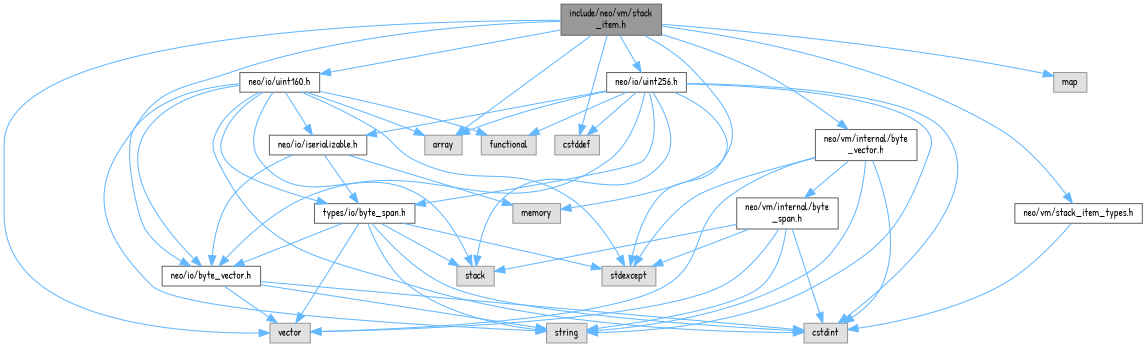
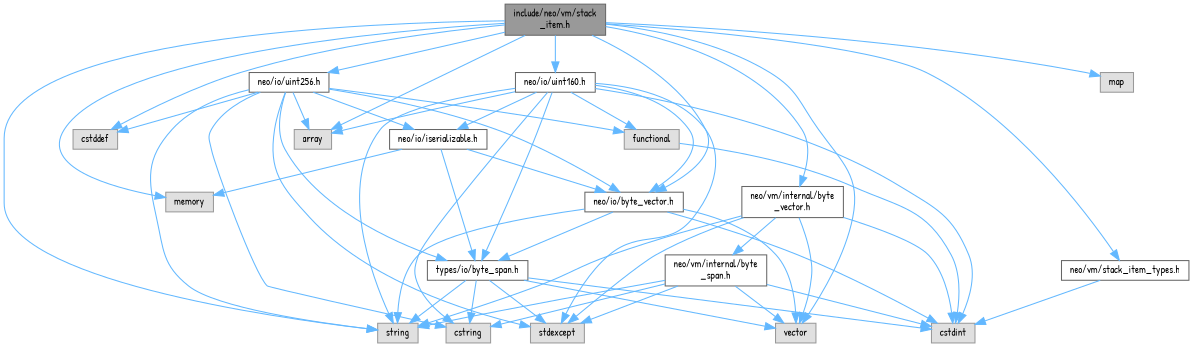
edge "include/neo/vm/stack _item.h" -> "string": added
edge "neo/io/uint256.h" -> "cstdint": now "functional" -> "cstdint"
edge "types/io/byte_span.h" -> "neo/io/byte_vector.h": reversed
node "stack": label "stack" -> "cstring"
